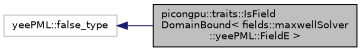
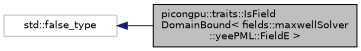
node "yeePML::false_type": label "yeePML::false_type" -> "std::false_type"
